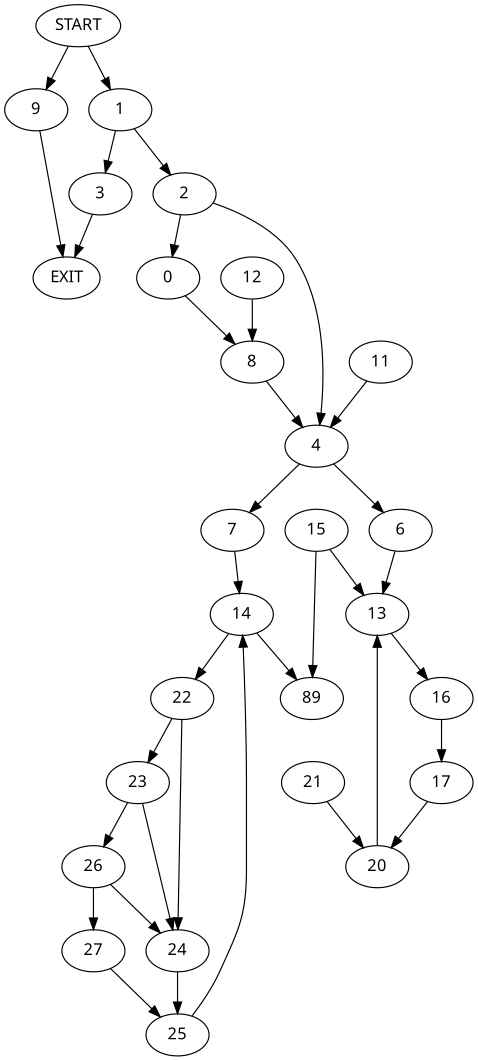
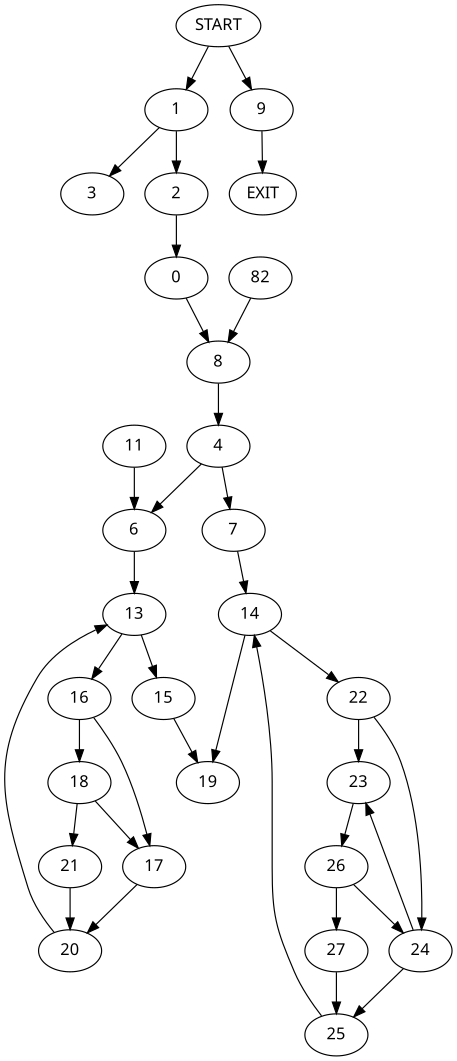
edge "3" -> "EXIT": removed
node "12": label "12" -> "82"
edge "2" -> "4": removed
edge "11" -> "4": now "11" -> "6"
edge "15" -> "13": reversed
node "89": label "89" -> "19"
node "18": added
edge "23" -> "24": reversed
